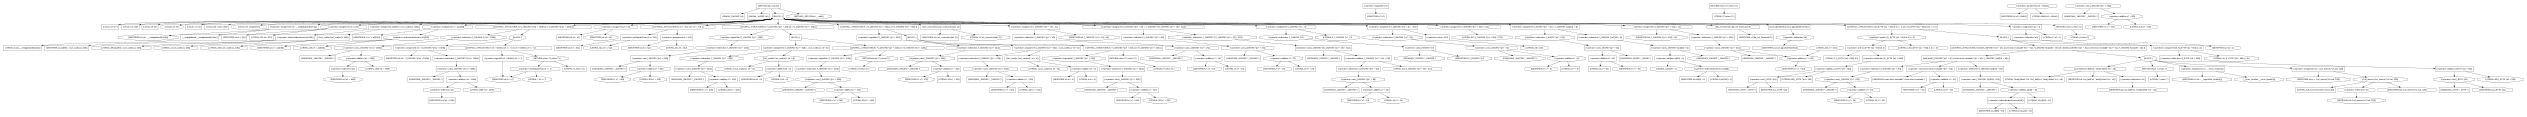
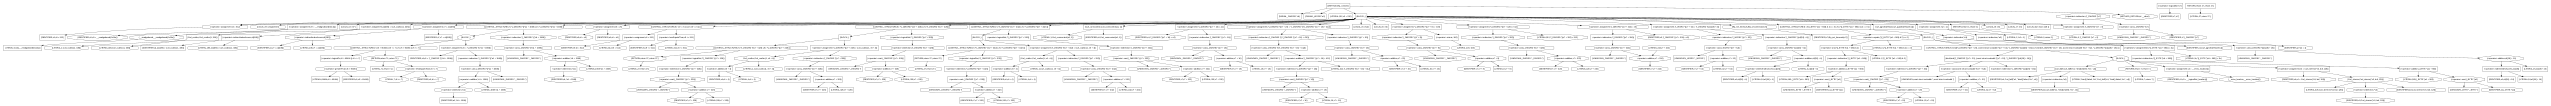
edge "(<operator>.assignment,v5 = 512)" -> "(LITERAL,512,v5 = 512)": reversed
edge "(<operator>.assignment,*(_DWORD *)v7 = 0)" -> "(<operator>.indirection,*(_DWORD *)v7)": reversed
node "(__readgsdword,__readgsdword(0x14u))": shape box -> octagon
node "(<operator>.indirection,*(_DWORD *)(v7 + 320))": added
edge "(<operator>.logicalOr,v5 > 65464 || v5 <= 7)" -> "(IDENTIFIER,v5,v5 <= 7)": now "(<operator>.logicalOr,v5 > 65464 || v5 <= 7)" -> "(<operator>.greaterThan,v5 > 65464)"
edge "(<operator>.indirection,*(_DWORD *)(a1[18] + 16))" -> "(<operator>.cast,(_DWORD *)(a1[18] + 16))": now "(<operator>.indirection,*a2)" -> "(<operator>.cast,(_DWORD *)(a1[18] + 16))"
